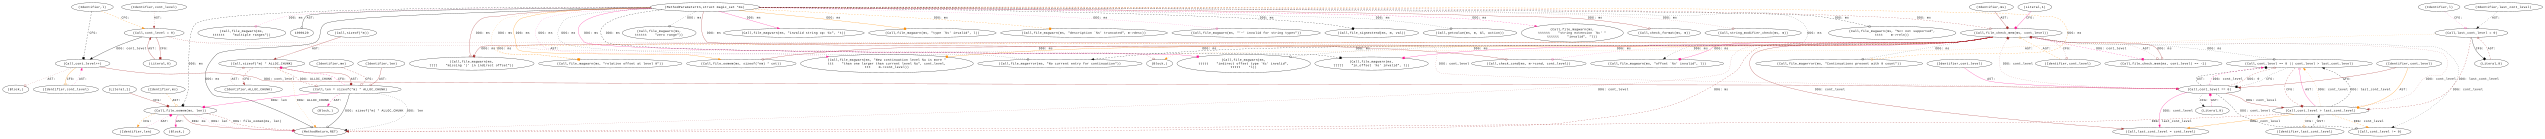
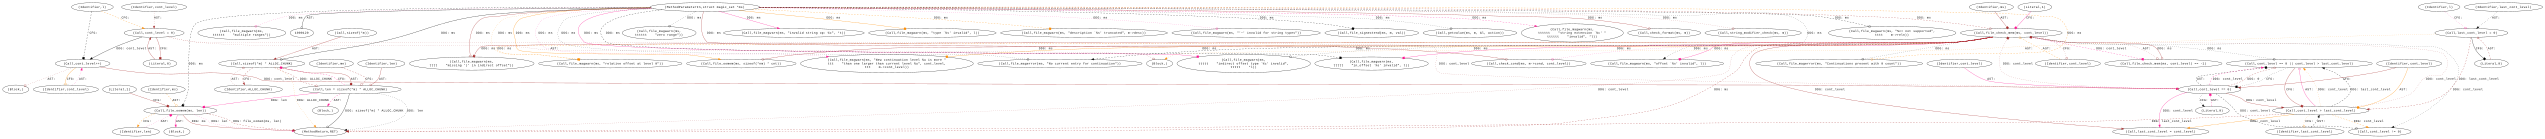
edge "(MethodParameterIn,struct magic_set *ms)" -> "(MethodReturn,RET)": now "(MethodParameterIn,struct magic_set *ms)" -> "(Call,sizeof(*m) * ALLOC_CHUNK)"
edge "(Call,cont_level == 0 || cont_level > last_cont_level)" -> "(Call,cont_level > last_cont_level)": style dashed -> solid
